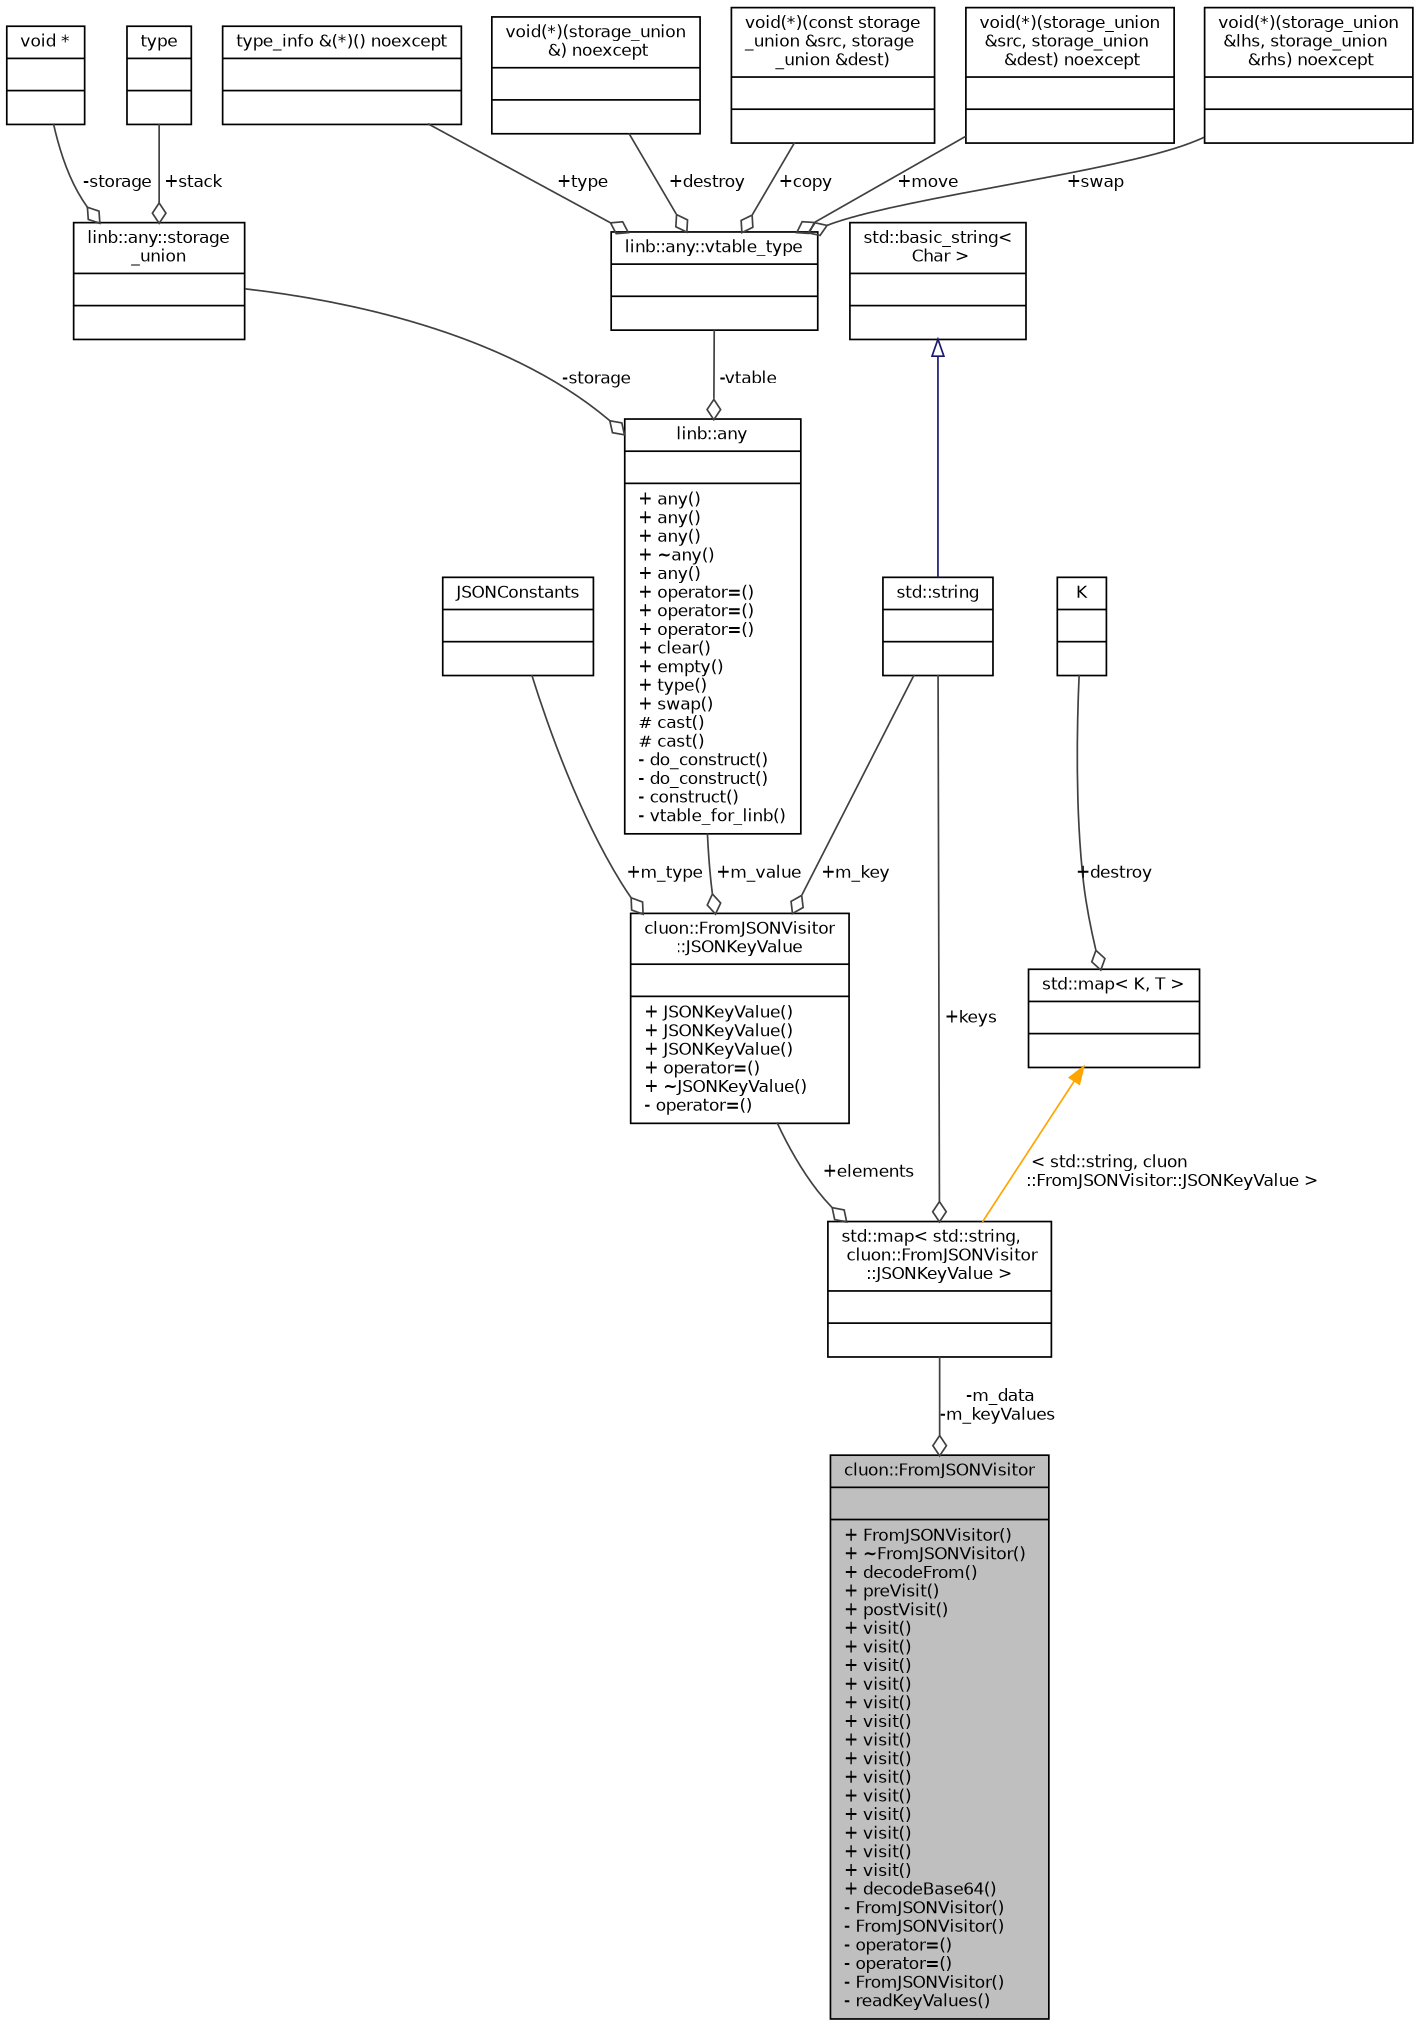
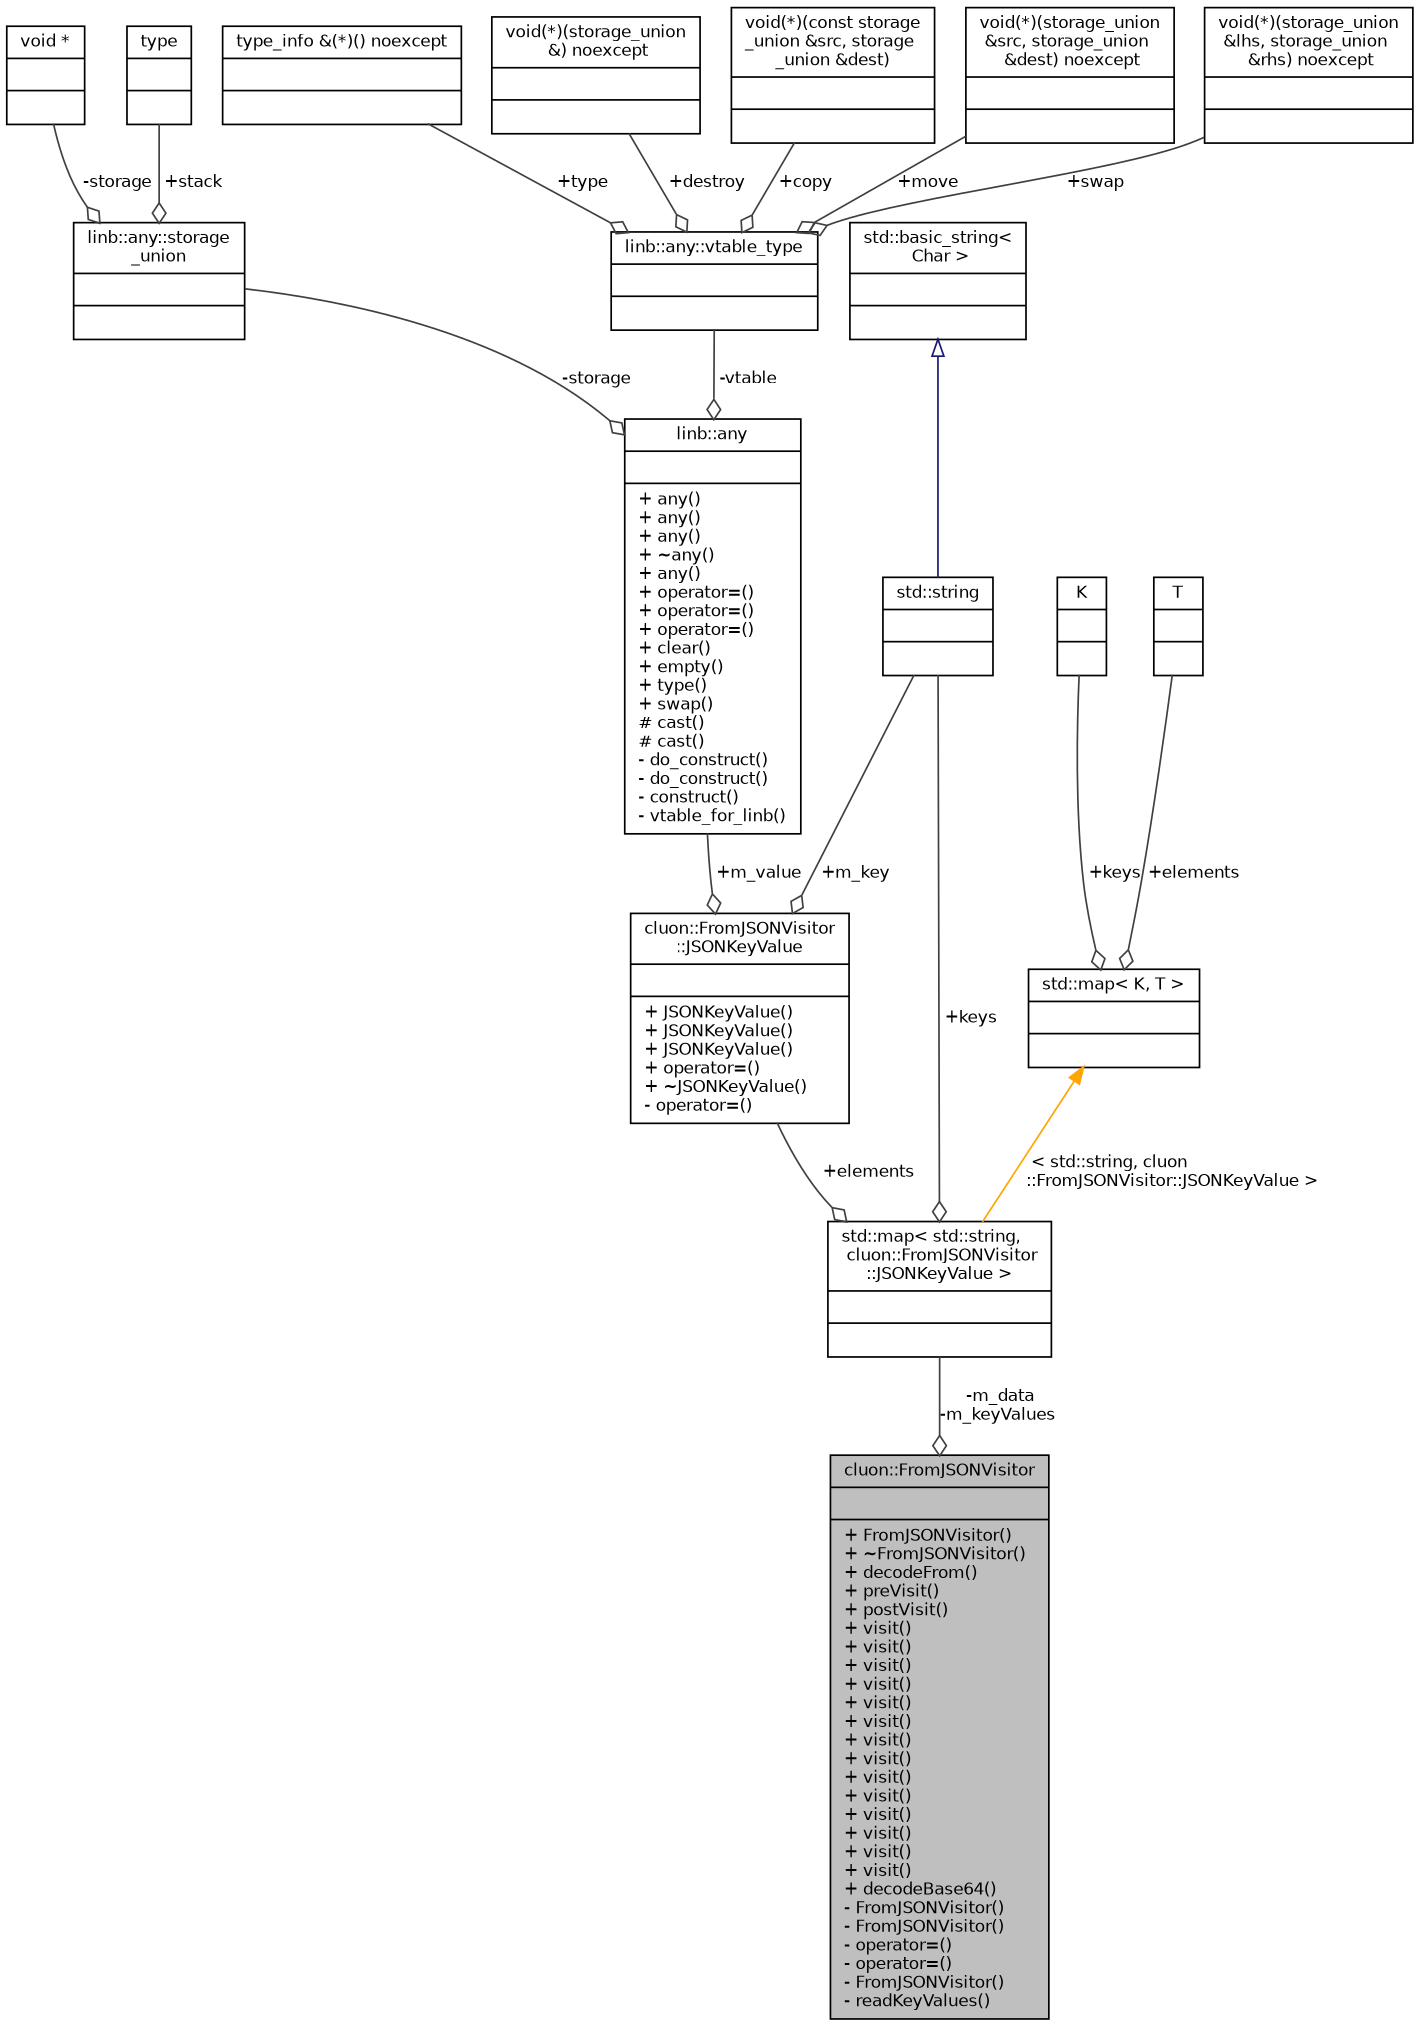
node "JSONConstants": removed
node "T": added
edge "K" -> "std::map< K, T >": label " +destroy" -> " +keys"
